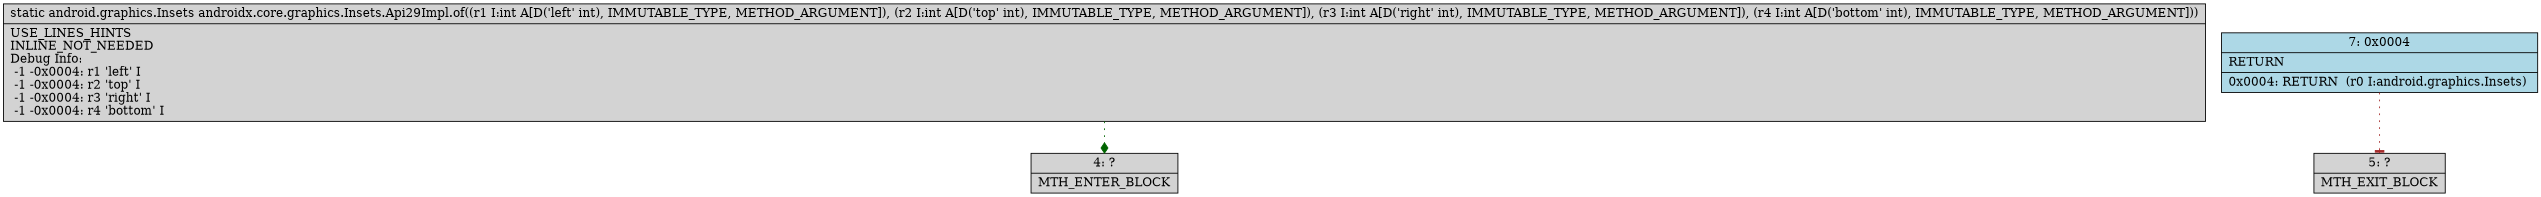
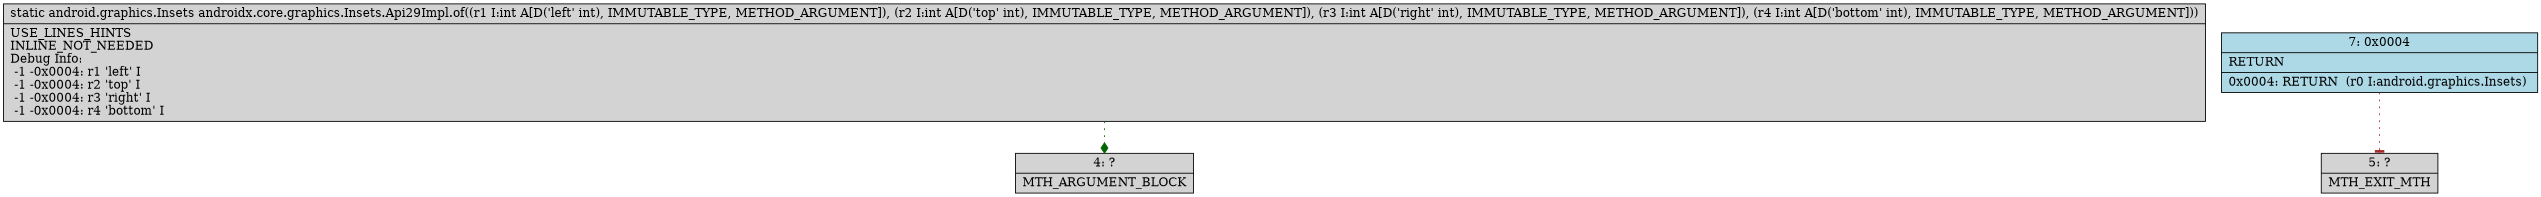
node "4: ?": text "MTH_ENTER_BLOCK" -> "MTH_ARGUMENT_BLOCK"
node "5: ?": text "MTH_EXIT_BLOCK" -> "MTH_EXIT_MTH"
